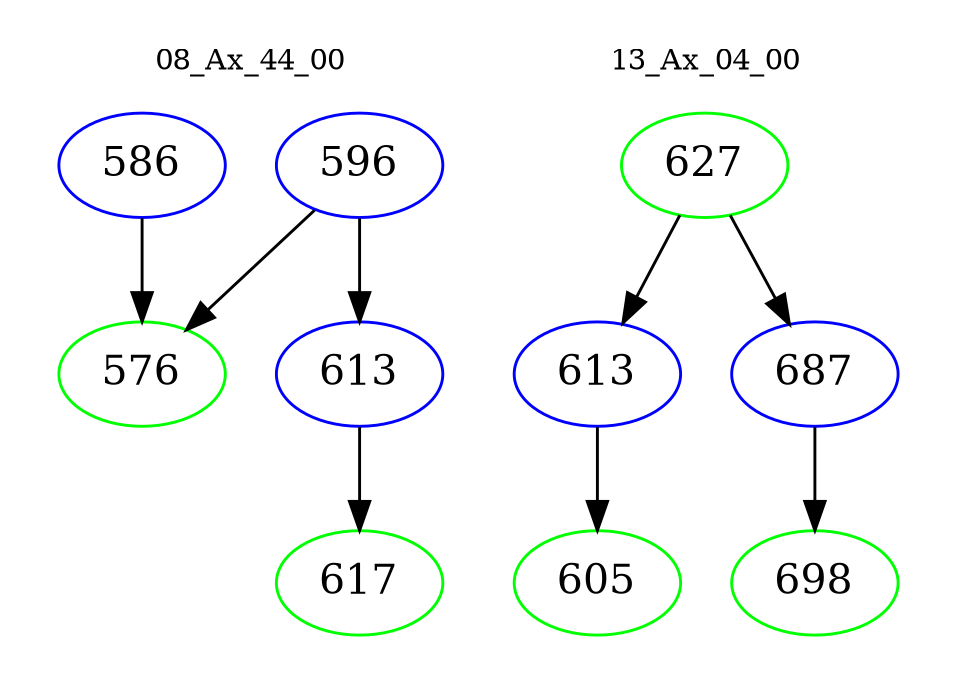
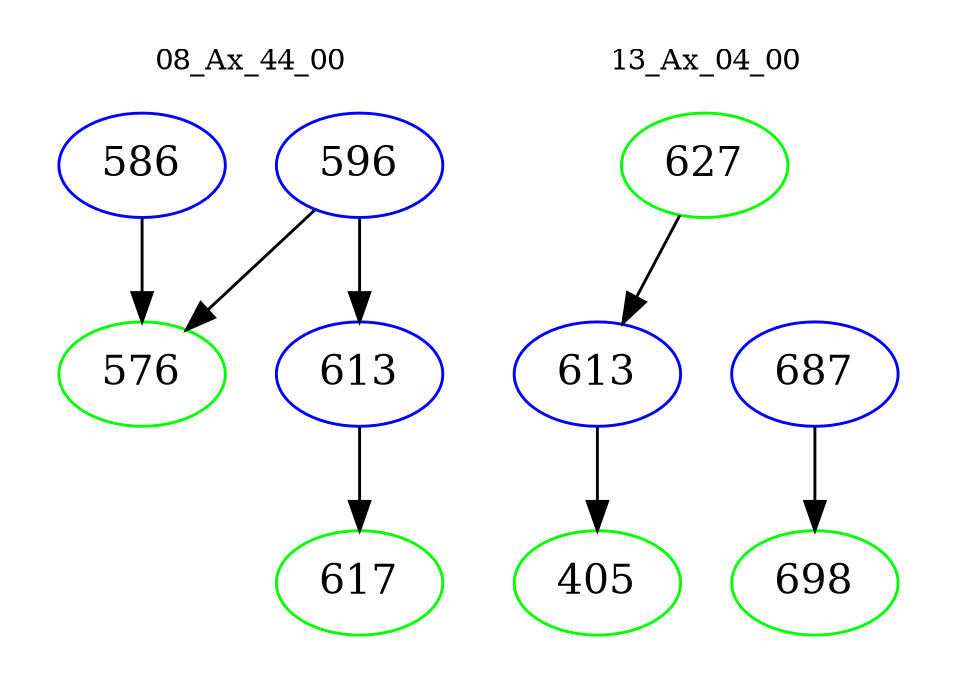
edge "627" -> "687": removed
node "605": label "605" -> "405"
